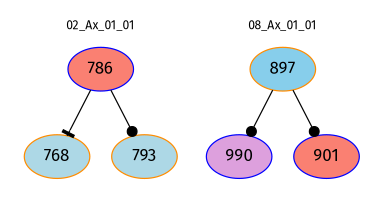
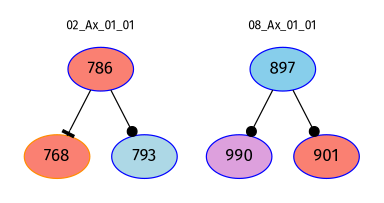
node "897": color darkorange -> blue
node "768": fillcolor lightblue -> salmon
node "793": color darkorange -> blue
